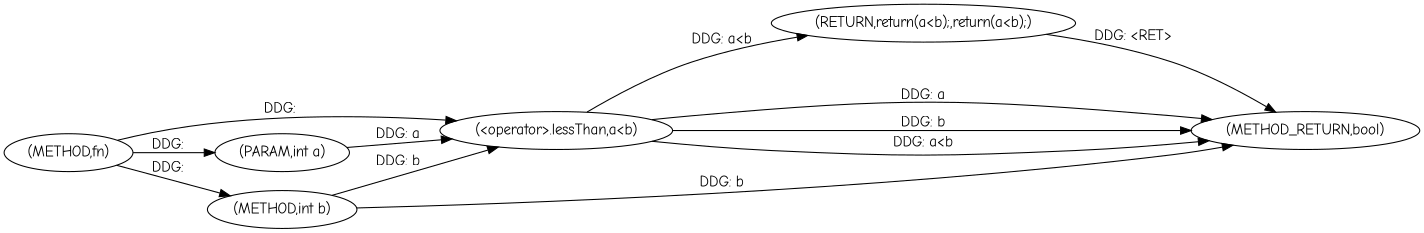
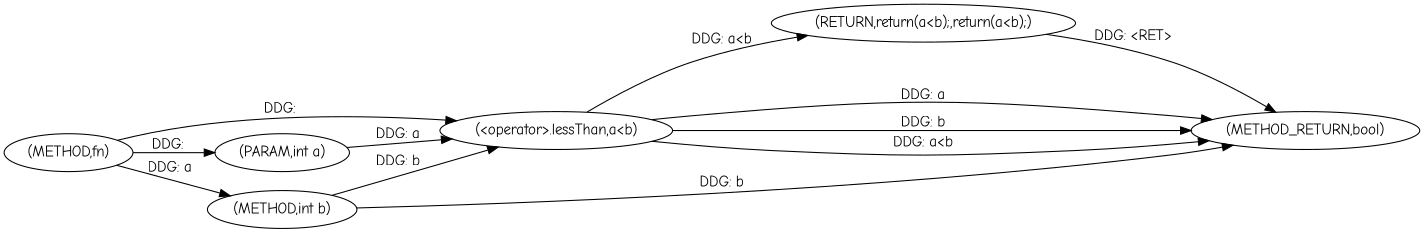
edge "(METHOD,fn)" -> "(METHOD,int b)": label "DDG: " -> "DDG: a"
